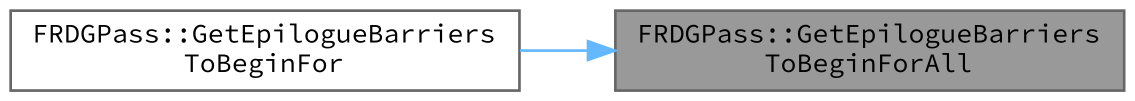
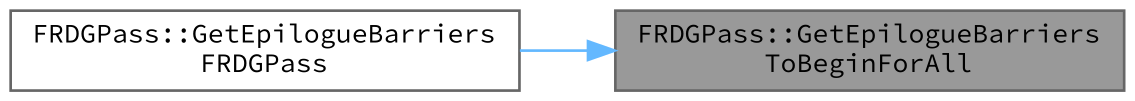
node "FRDGPass::GetEpilogueBarriers ToBeginFor": label "FRDGPass::GetEpilogueBarriers ToBeginFor" -> "FRDGPass::GetEpilogueBarriers FRDGPass"
